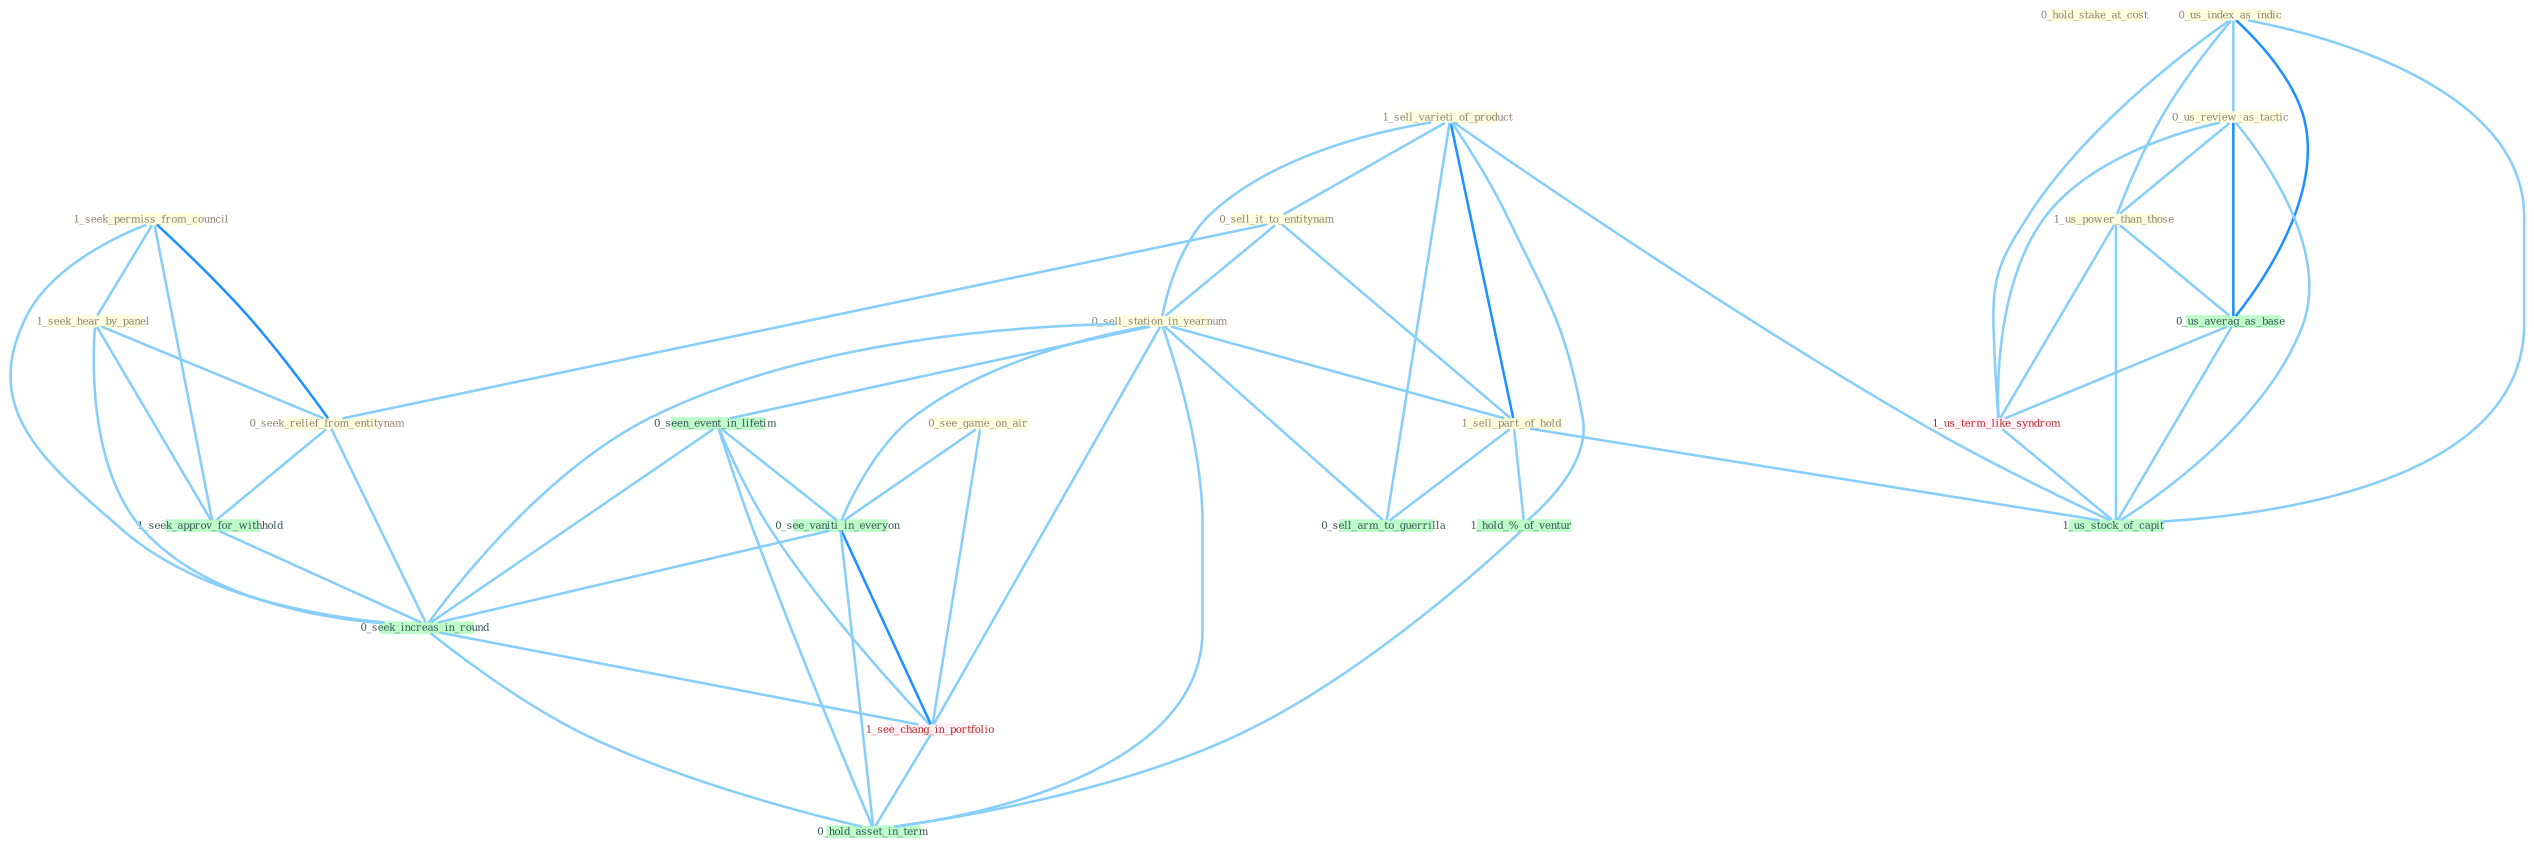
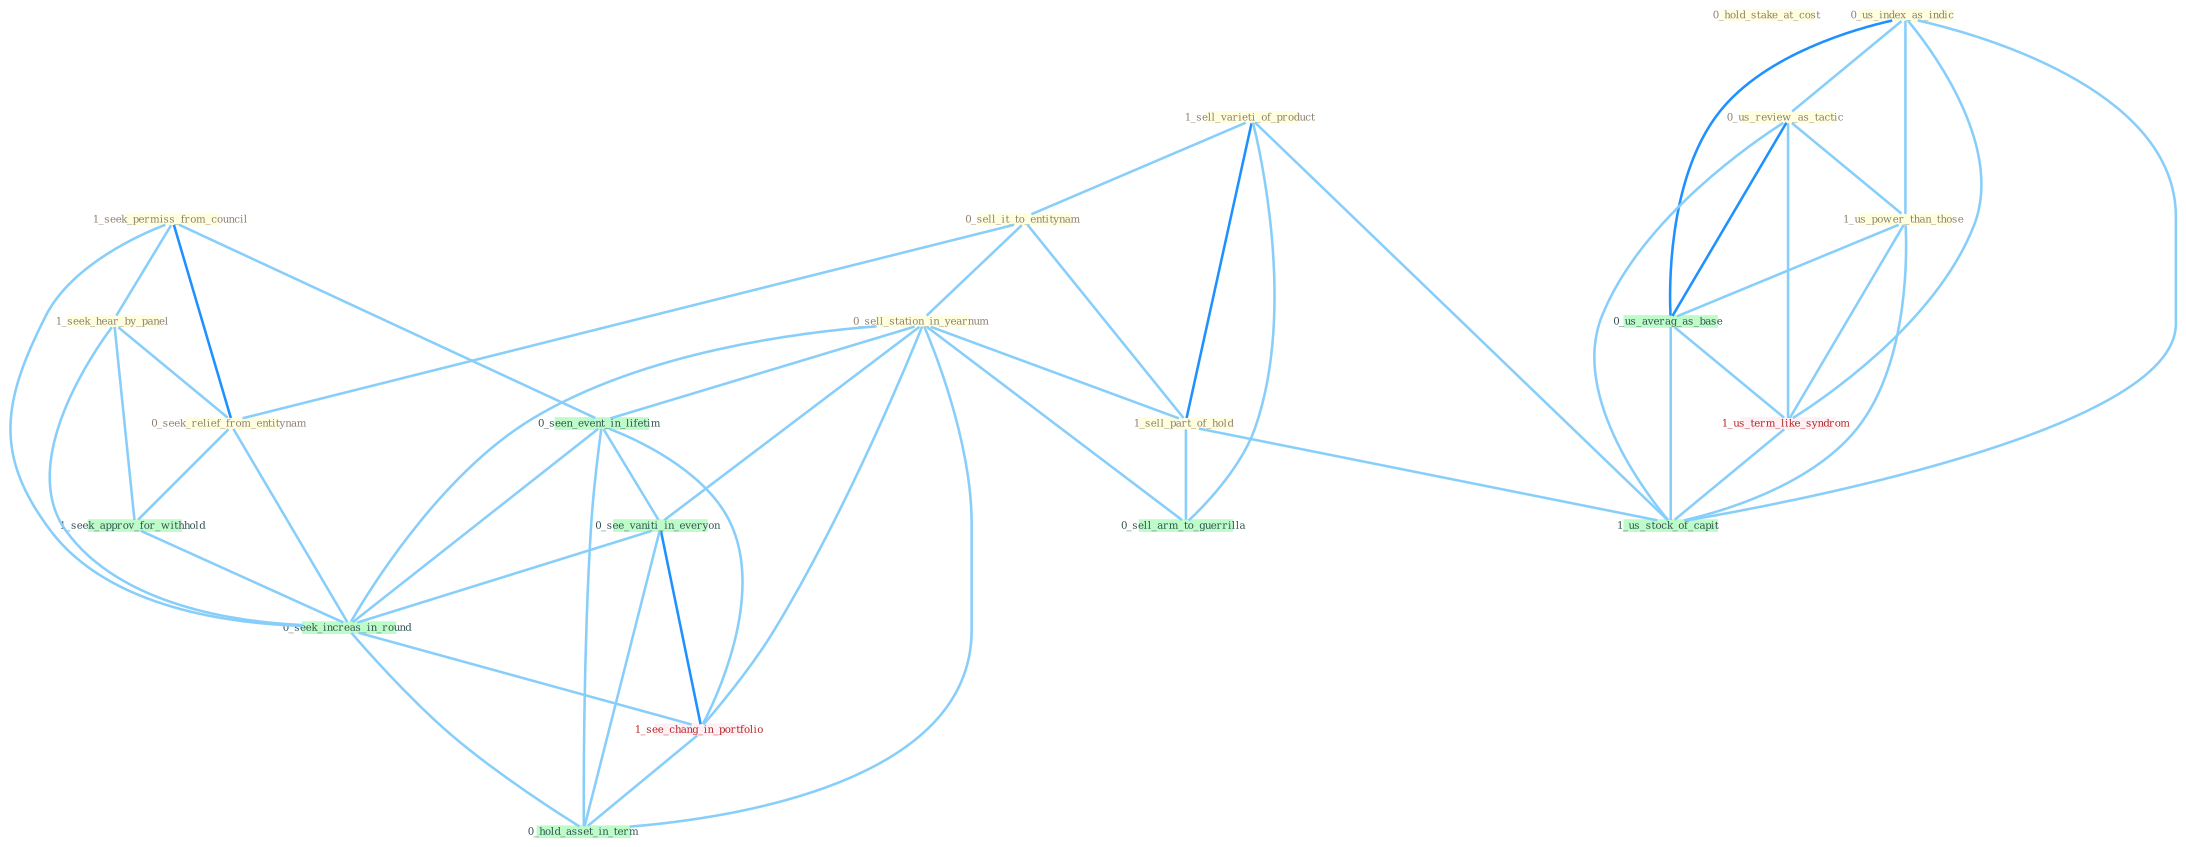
edge "1_sell_varieti_of_product" -- "0_sell_station_in_yearnum": removed
edge "1_seek_permiss_from_council" -- "1_seek_approv_for_withhold": now "1_seek_permiss_from_council" -- "0_seen_event_in_lifetim"
node "0_see_game_on_air": removed
node "1_hold_%_of_ventur": removed
